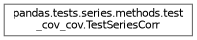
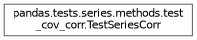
node "pandas.tests.series.methods.test _cov_cov.TestSeriesCorr": label "pandas.tests.series.methods.test _cov_cov.TestSeriesCorr" -> "pandas.tests.series.methods.test _cov_corr.TestSeriesCorr"
